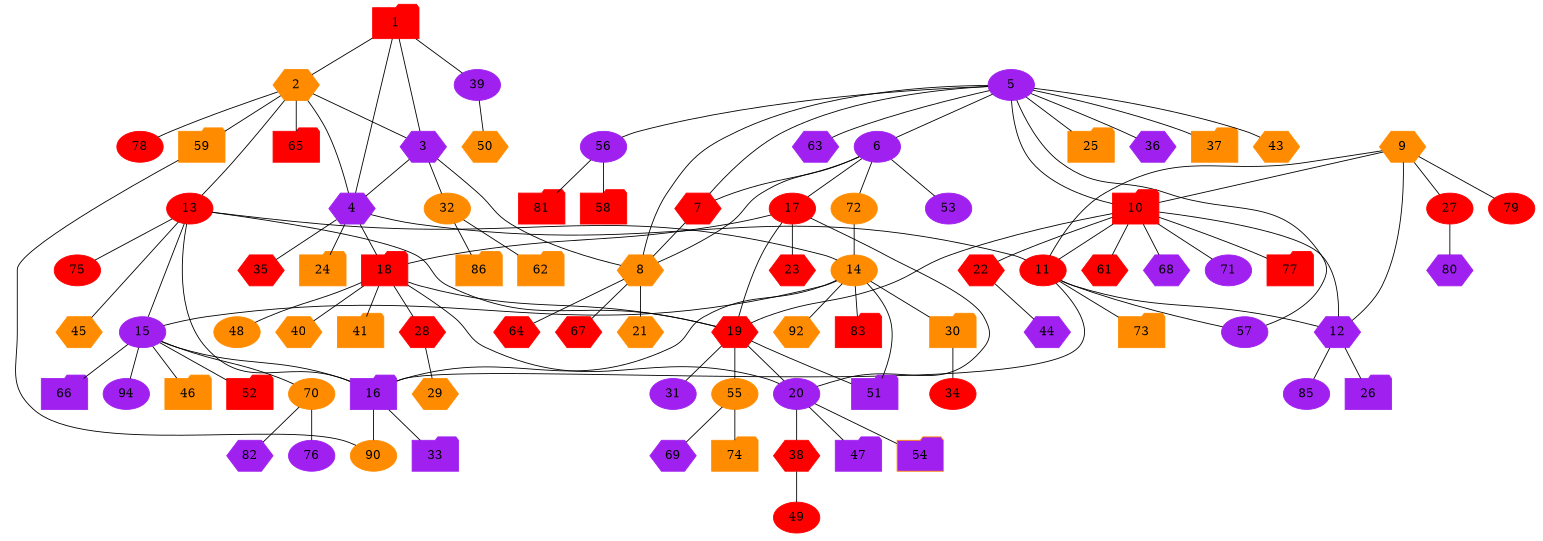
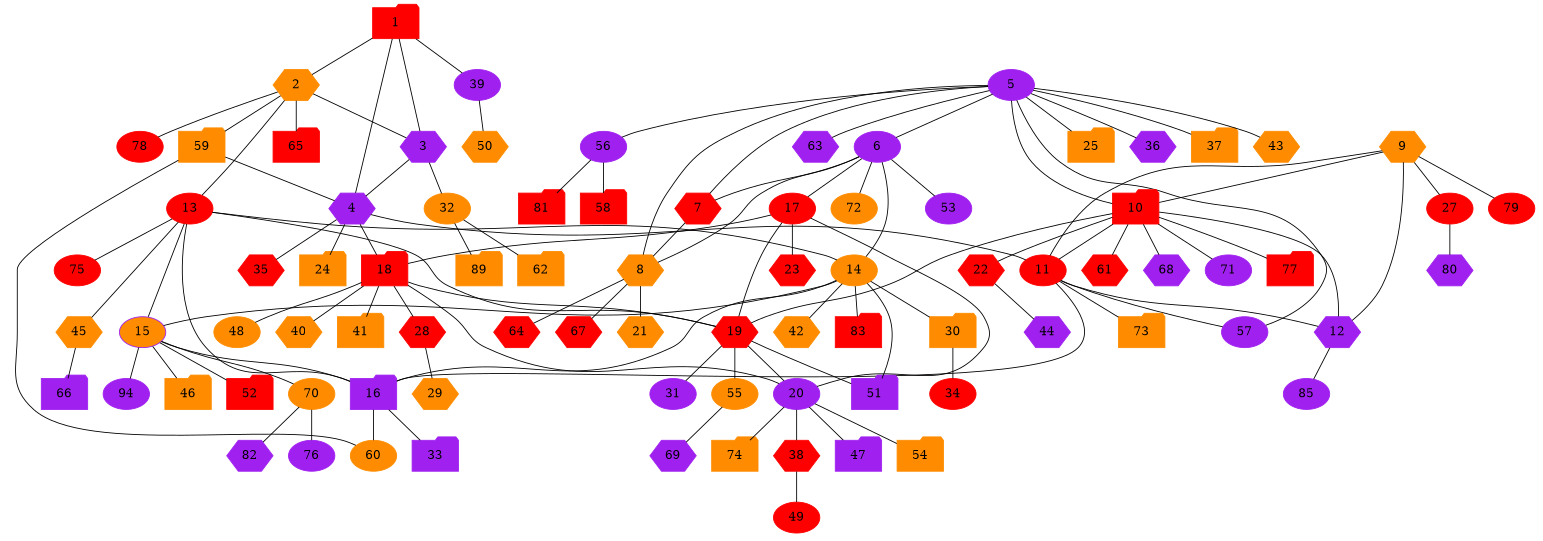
edge "2" -- "4": now "59" -- "4"
edge "3" -- "8": removed
edge "72" -- "14": now "6" -- "14"
node "86": label "86" -> "89"
node "15": fillcolor purple -> darkorange
node "92": label "92" -> "42"
edge "15" -- "66": now "45" -- "66"
node "26": removed
edge "55" -- "74": now "20" -- "74"
node "90": label "90" -> "60"
node "54": fillcolor purple -> darkorange
